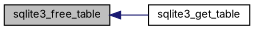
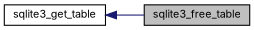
edge "sqlite3_get_table" -> "sqlite3_free_table": reversed
